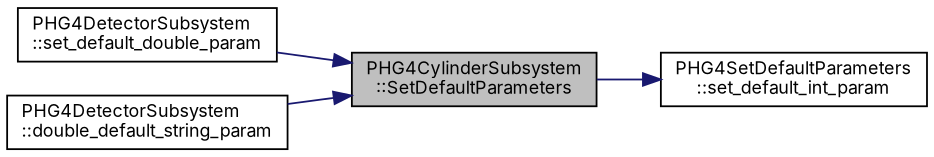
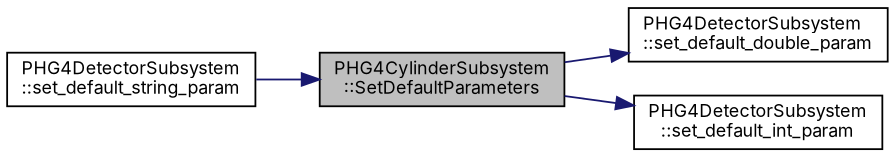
edge "PHG4DetectorSubsystem ::set_default_double_param" -> "PHG4CylinderSubsystem ::SetDefaultParameters": reversed
node "PHG4SetDefaultParameters ::set_default_int_param": label "PHG4SetDefaultParameters ::set_default_int_param" -> "PHG4DetectorSubsystem ::set_default_int_param"
node "PHG4DetectorSubsystem ::double_default_string_param": label "PHG4DetectorSubsystem ::double_default_string_param" -> "PHG4DetectorSubsystem ::set_default_string_param"
